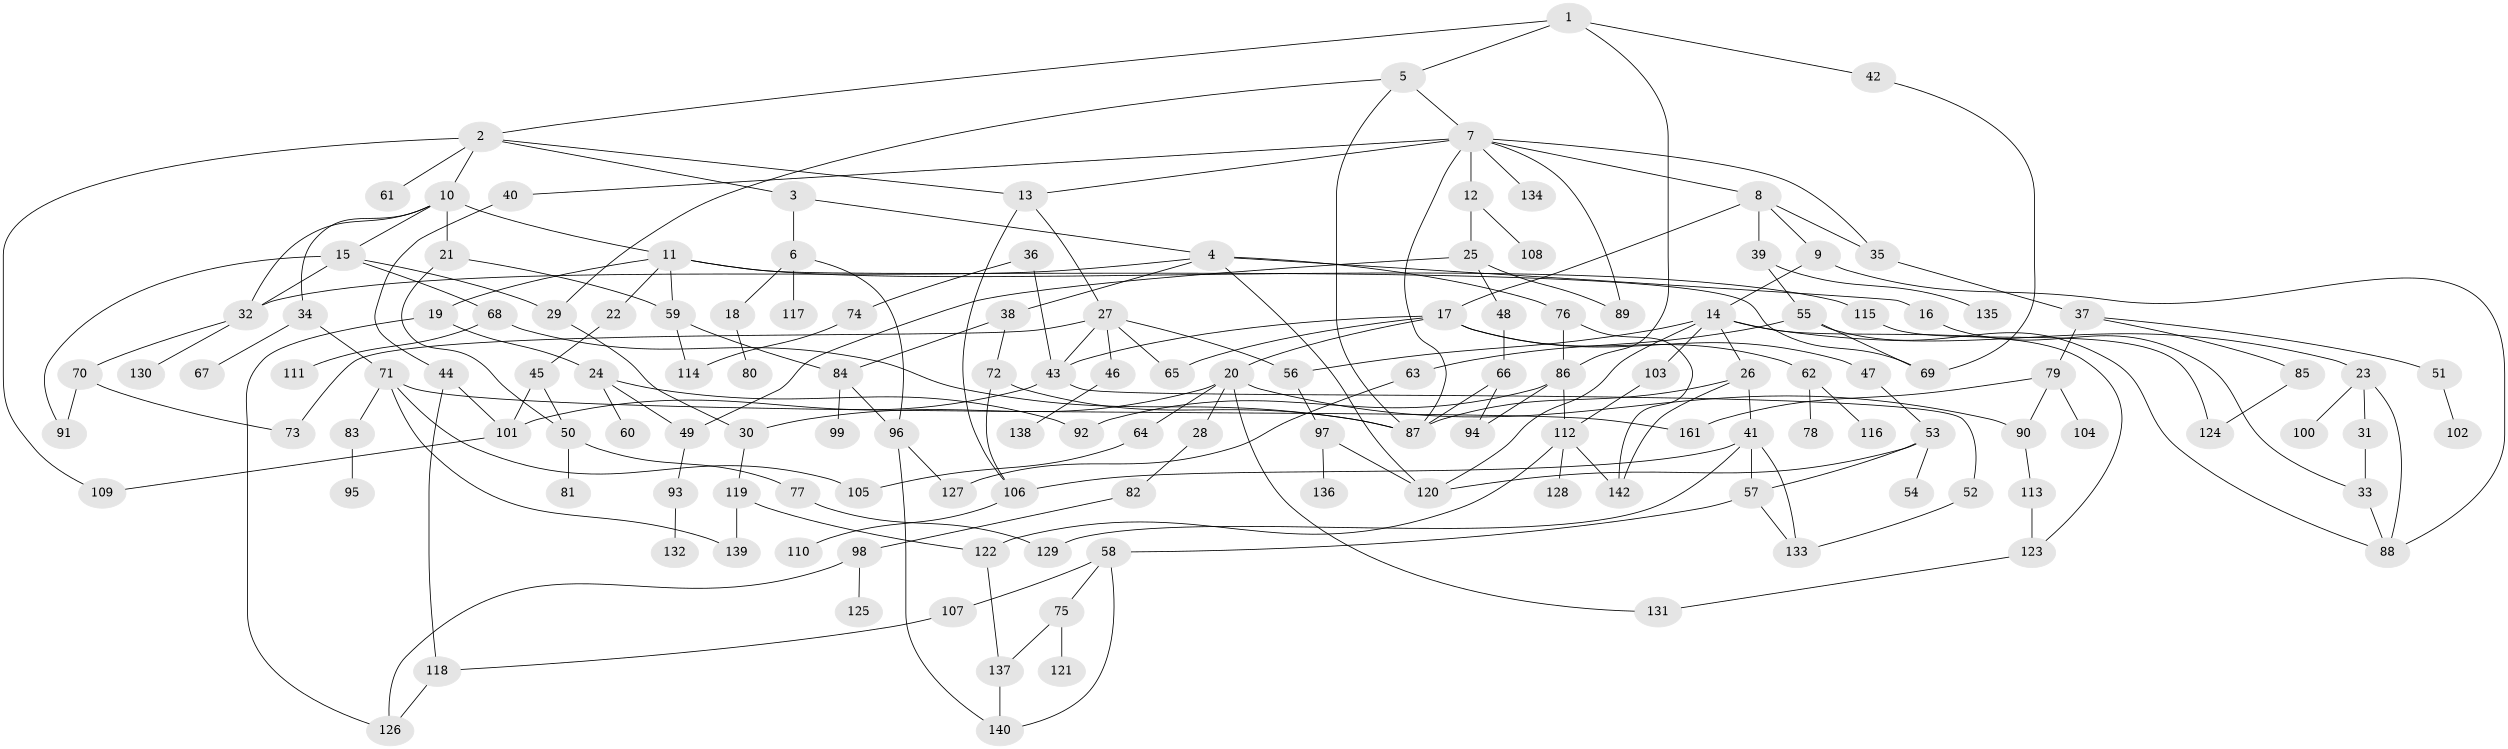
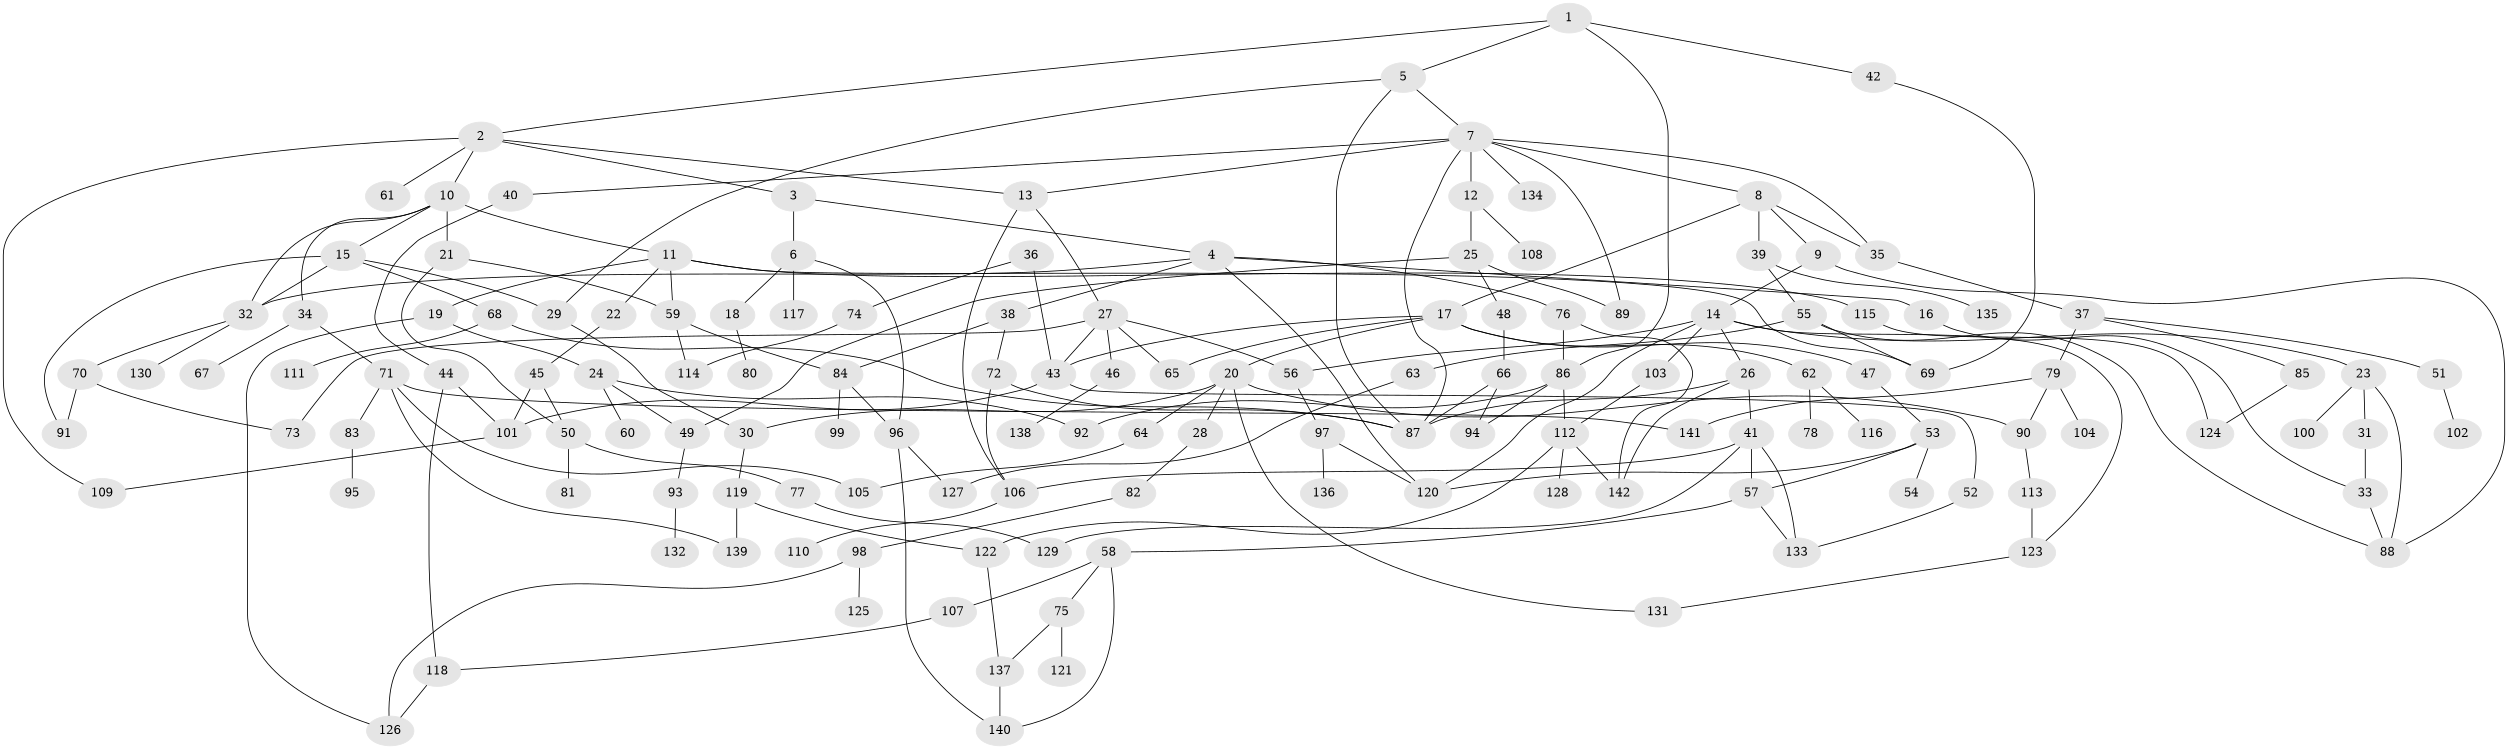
node "161": label "161" -> "141"
